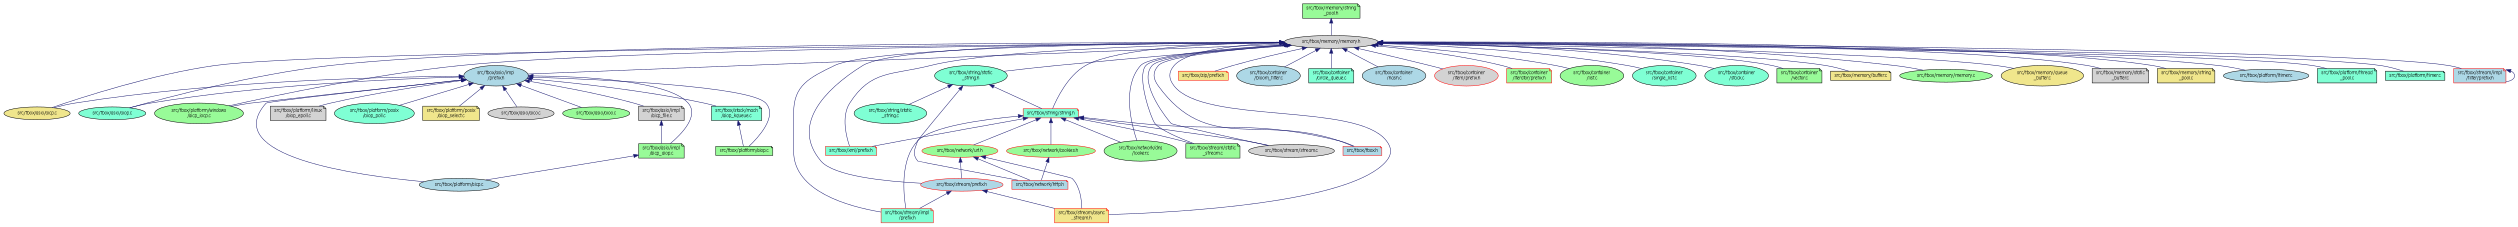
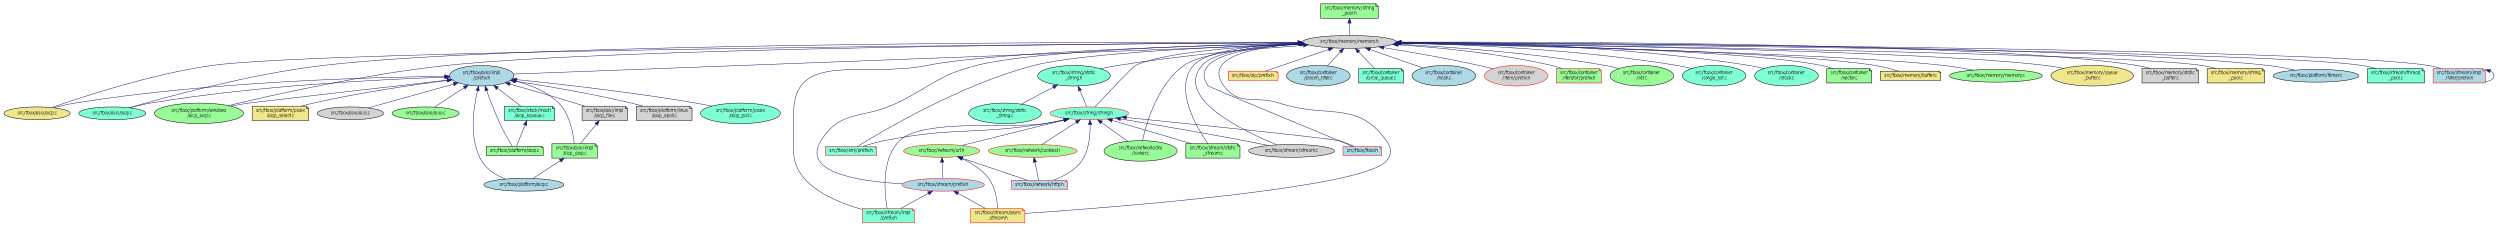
node "src/tbox/platform/thread _pool.c": label "src/tbox/platform/thread _pool.c" -> "src/tbox/stream/thread _pool.c"
node "src/tbox/platform/timer.c": removed
node "src/tbox/string/string.h": shape note -> ellipse
edge "src/tbox/network/http.h" -> "src/tbox/string/static _string.h": now "src/tbox/network/http.h" -> "src/tbox/string/string.h"
